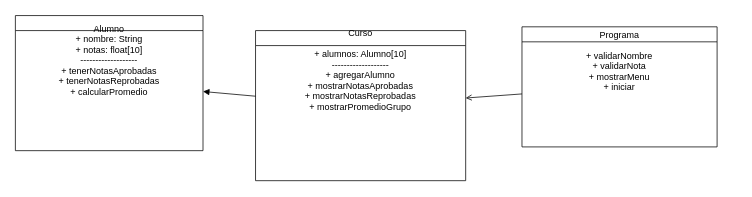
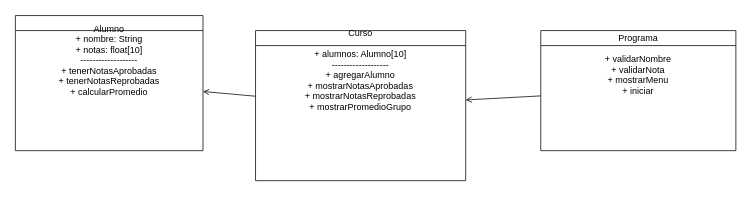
node "Programa + validarNombre + validarNota + mostrarMenu + iniciar": moved (619, 87) -> (638, 90)
edge "Curso + alumnos: Alumno[10] ------------------- + agregarAlumno + mostrarNotasAprobadas + mostrarNotasReprobadas + mostrarPromedioGrupo" -> "Alumno + nombre: String + notas: float[10] ------------------- + tenerNotasAprobadas + tenerNotasReprobadas + calcularPromedio": arrowhead block -> open
